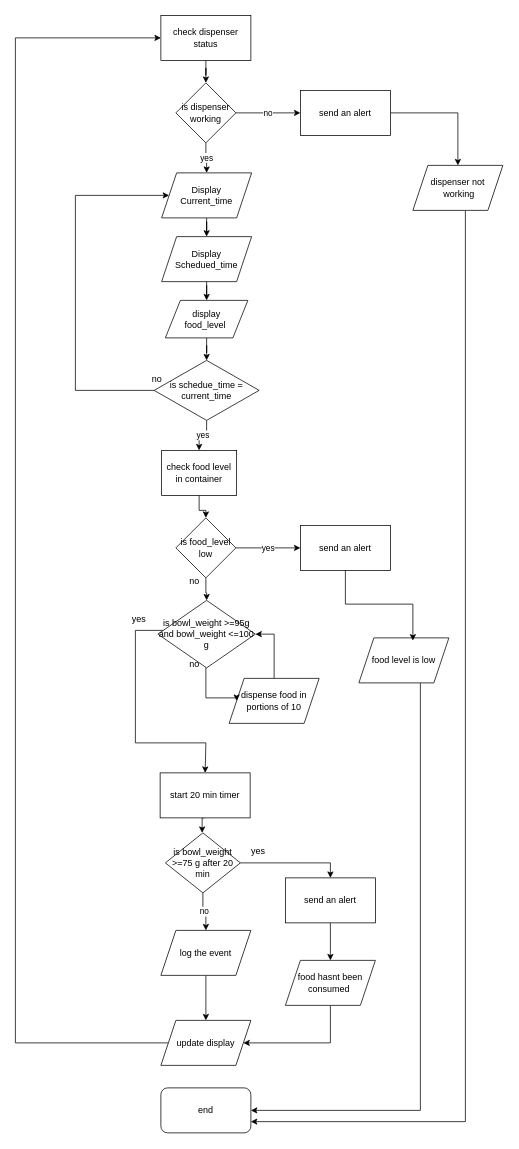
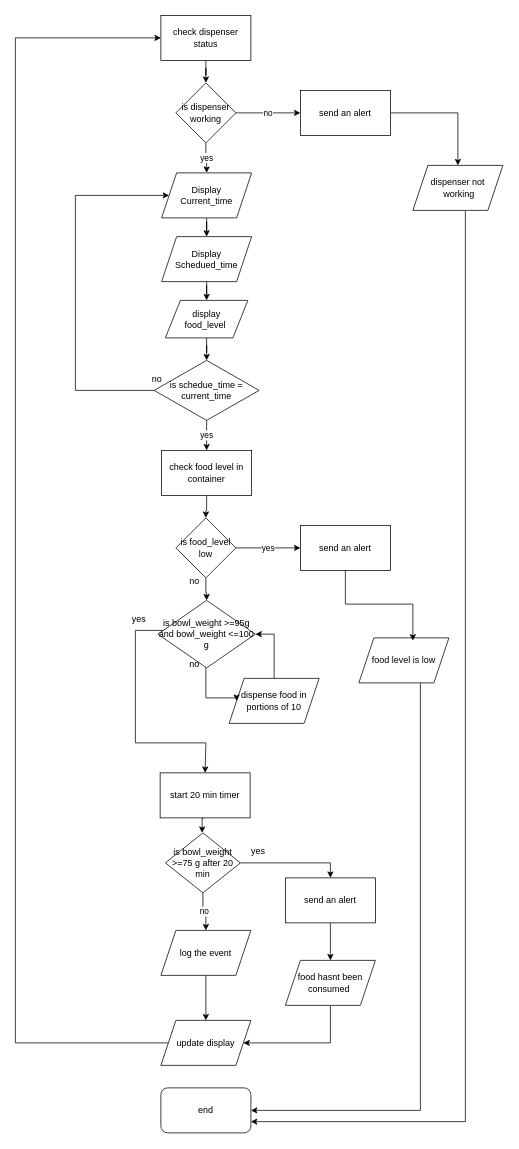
node "check food level in container": size 75x45 -> 90x45
